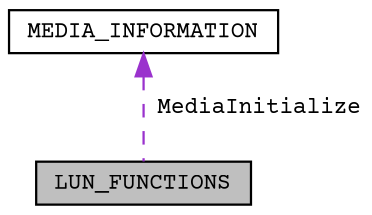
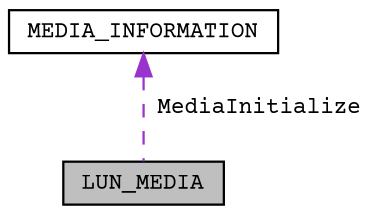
node "LUN_FUNCTIONS": label "LUN_FUNCTIONS" -> "LUN_MEDIA"
